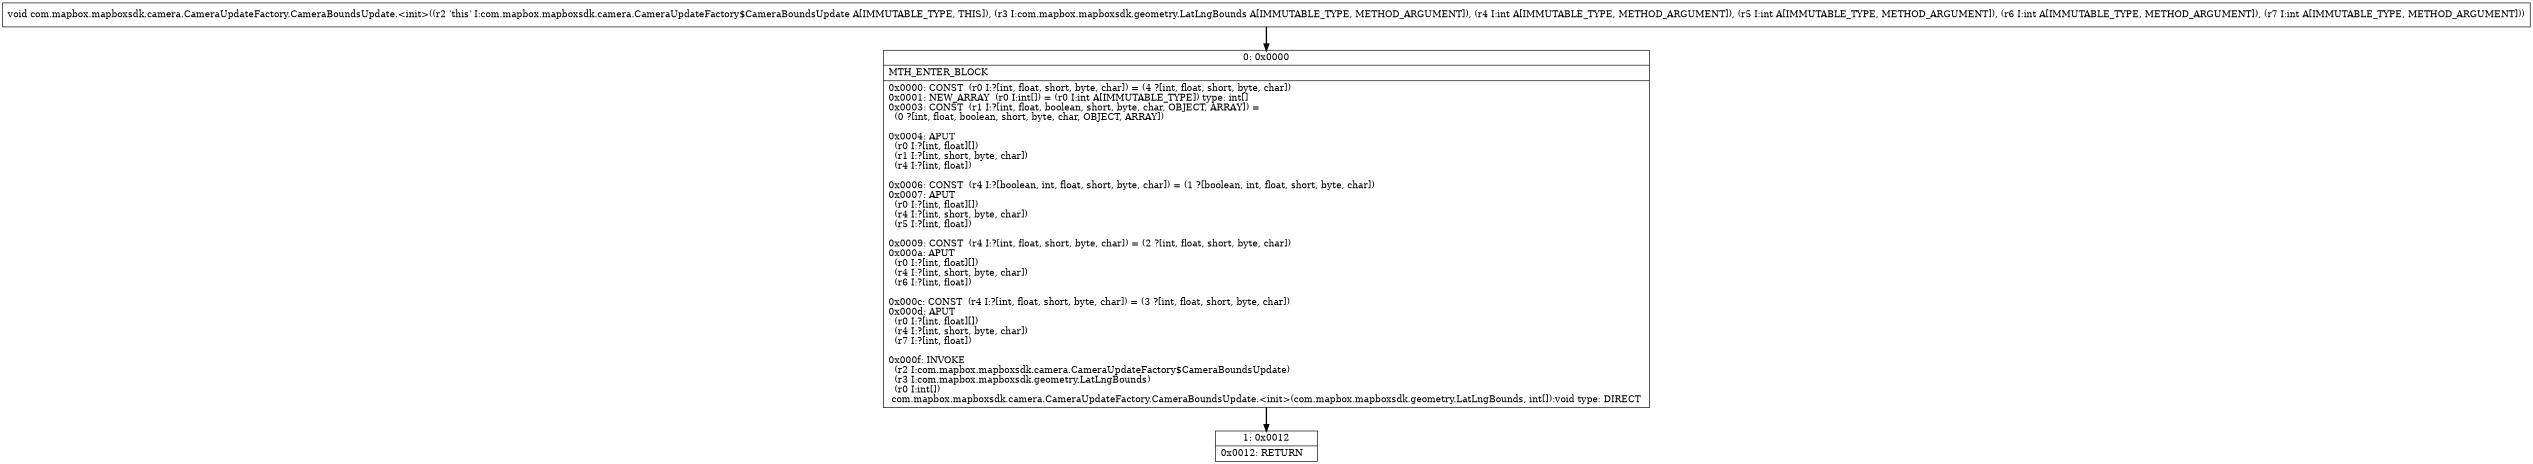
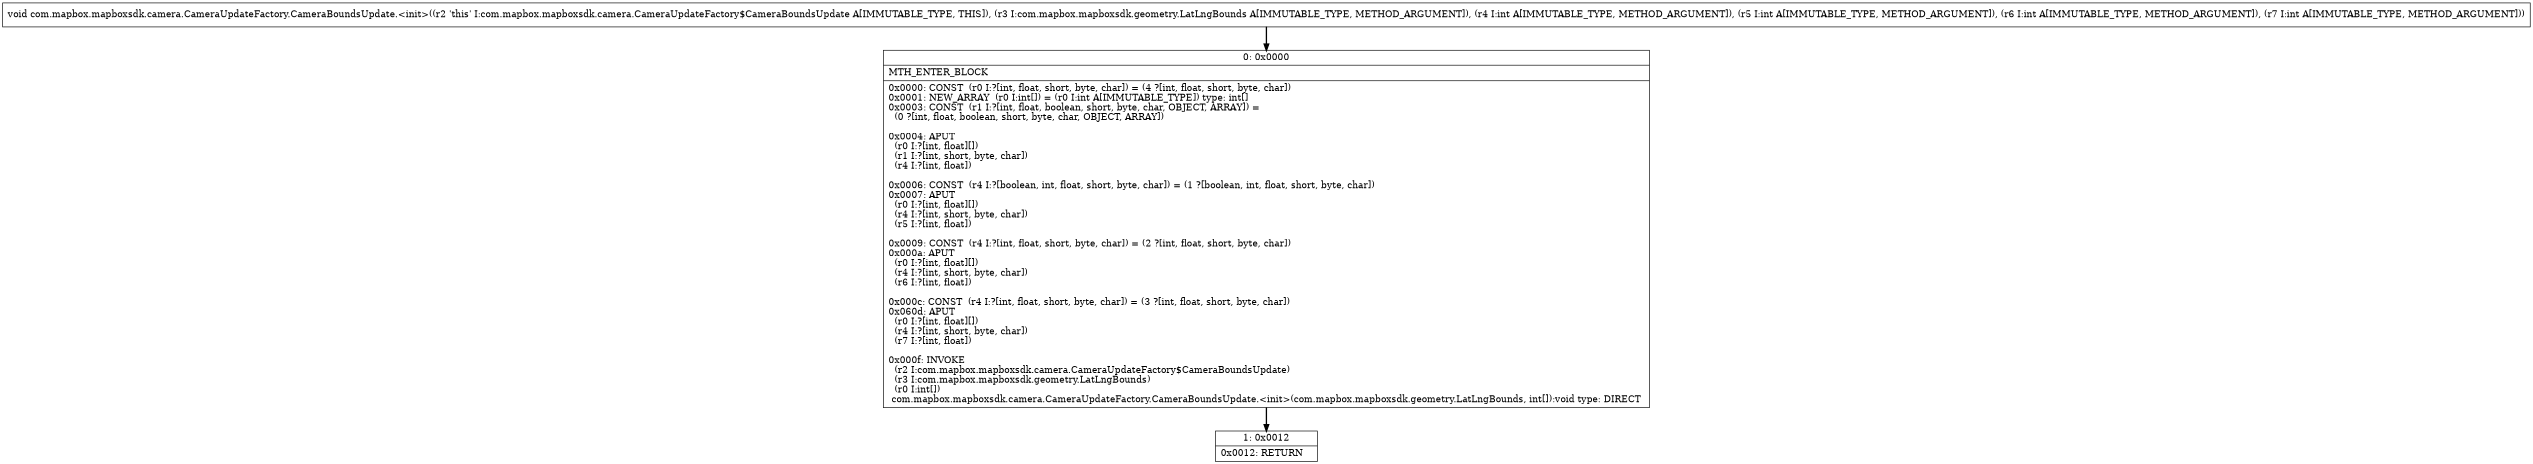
node "0: 0x0000": text "0x000d: APUT" -> "0x060d: APUT"
